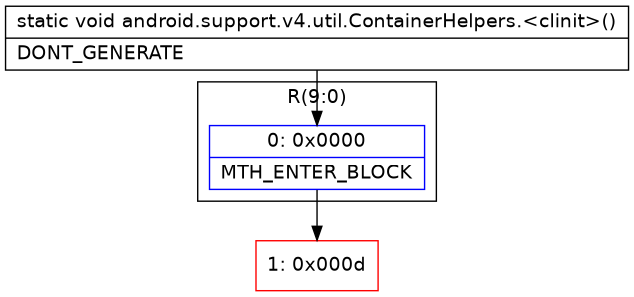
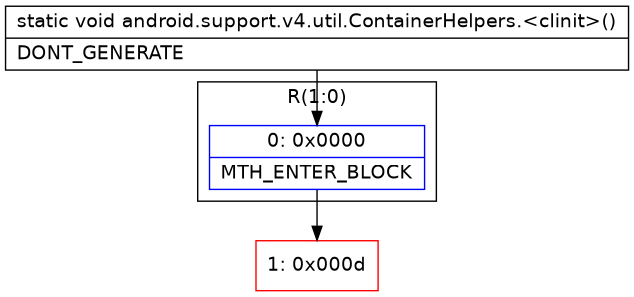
cluster "R(9:0)": label "R(9:0)" -> "R(1:0)"
